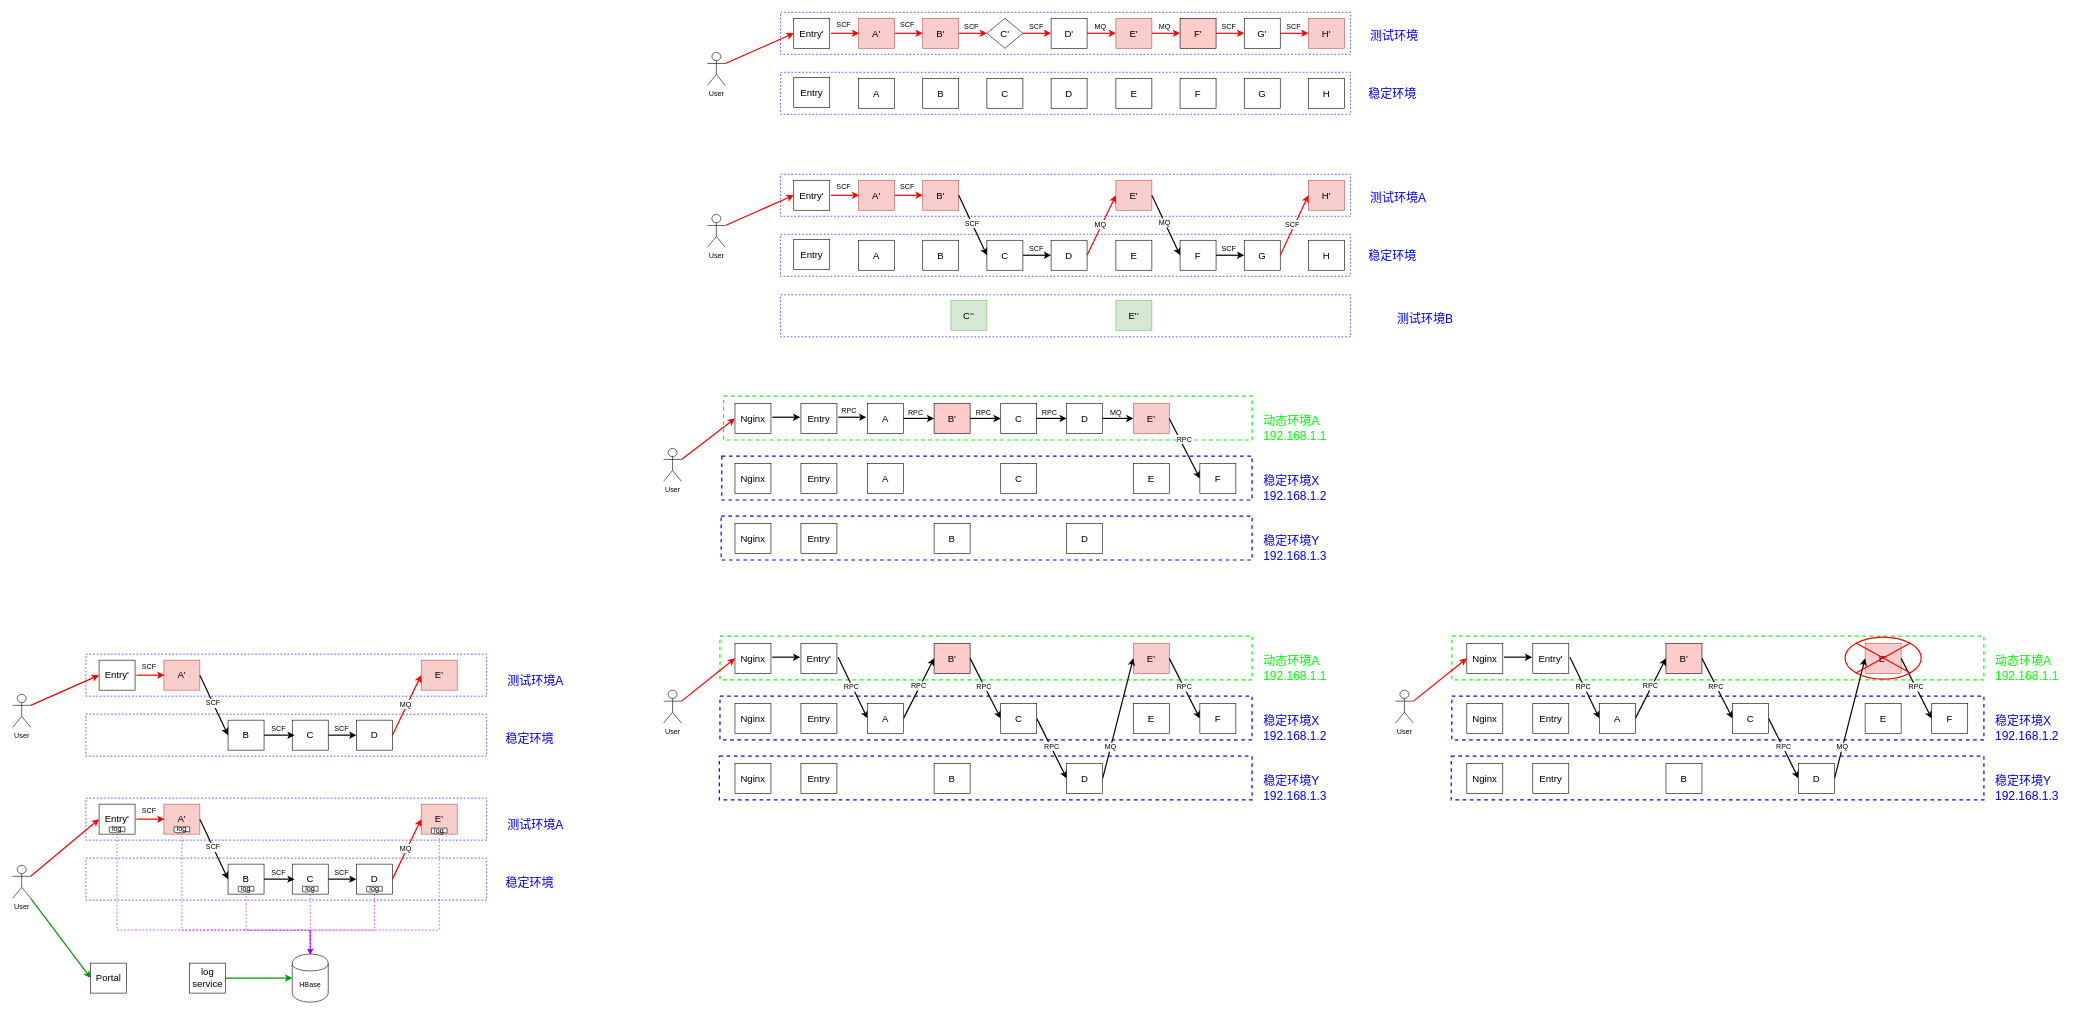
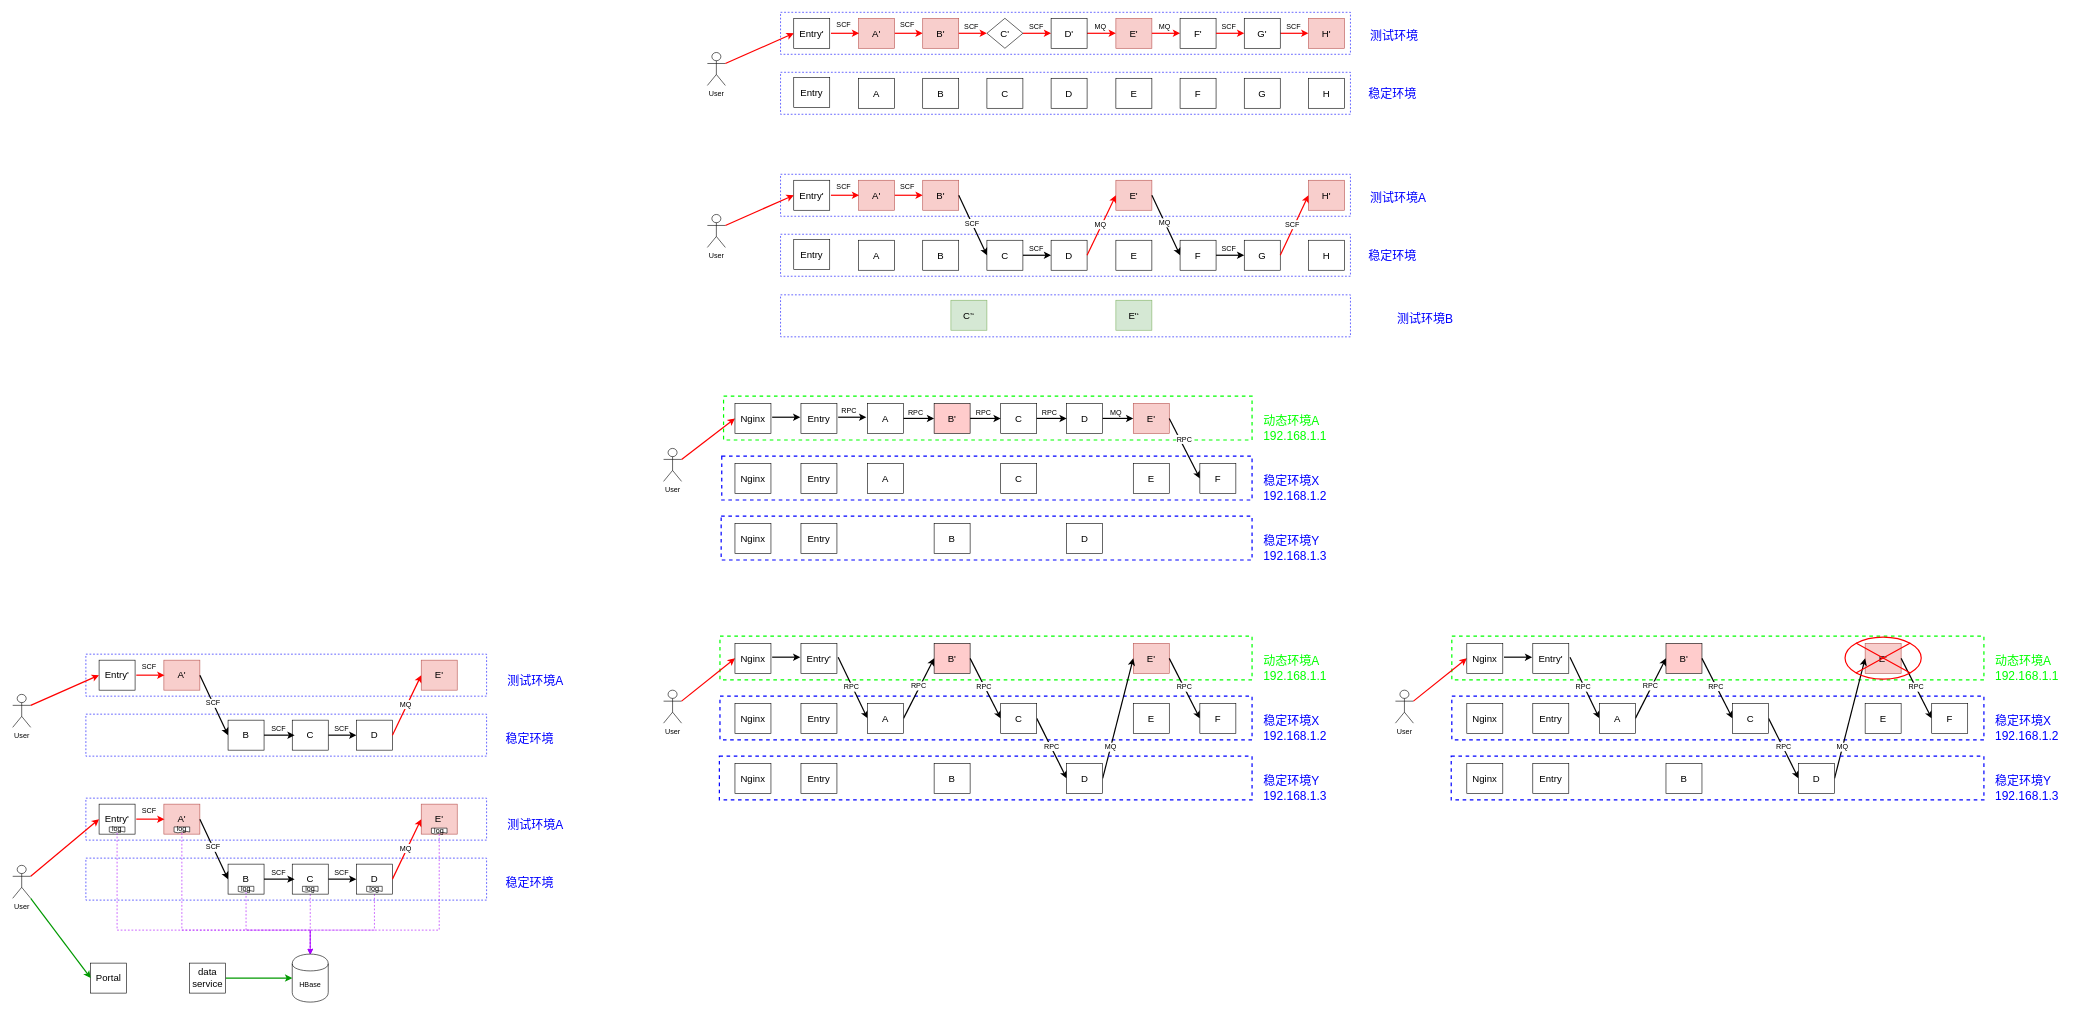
node "F'": fillcolor #ffcccc -> #ffffff
node "log service": label "log service" -> "data service"
